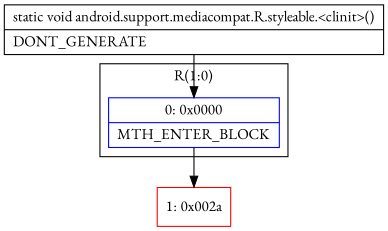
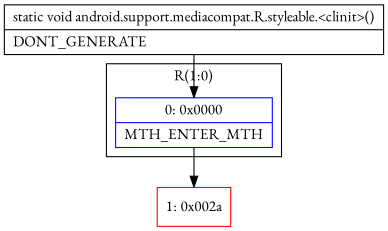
node "0: 0x0000": text "MTH_ENTER_BLOCK" -> "MTH_ENTER_MTH"
